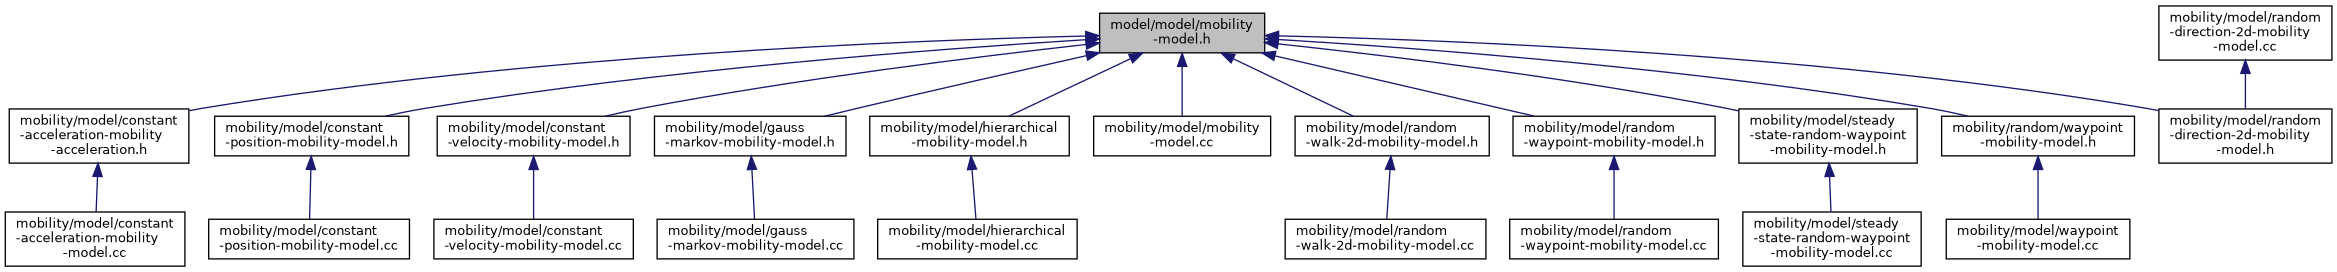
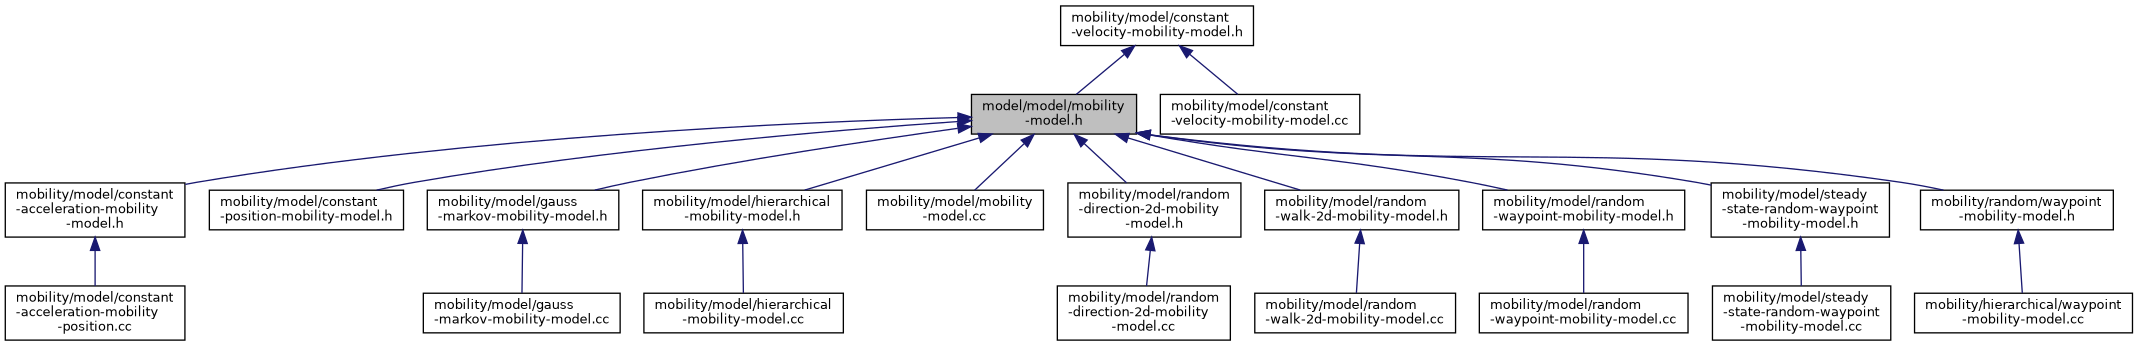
edge "mobility/model/constant -velocity-mobility-model.h" -> "model/model/mobility -model.h": reversed
edge "mobility/model/random -direction-2d-mobility -model.h" -> "mobility/model/random -direction-2d-mobility -model.cc": reversed
node "mobility/model/constant -acceleration-mobility -acceleration.h": label "mobility/model/constant -acceleration-mobility -acceleration.h" -> "mobility/model/constant -acceleration-mobility -model.h"
node "mobility/model/constant -acceleration-mobility -model.cc": label "mobility/model/constant -acceleration-mobility -model.cc" -> "mobility/model/constant -acceleration-mobility -position.cc"
node "mobility/model/constant -position-mobility-model.cc": removed
node "mobility/model/waypoint -mobility-model.cc": label "mobility/model/waypoint -mobility-model.cc" -> "mobility/hierarchical/waypoint -mobility-model.cc"
